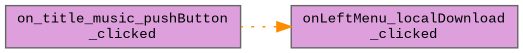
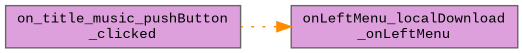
node "onLeftMenu_localDownload _clicked": label "onLeftMenu_localDownload _clicked" -> "onLeftMenu_localDownload _onLeftMenu"
